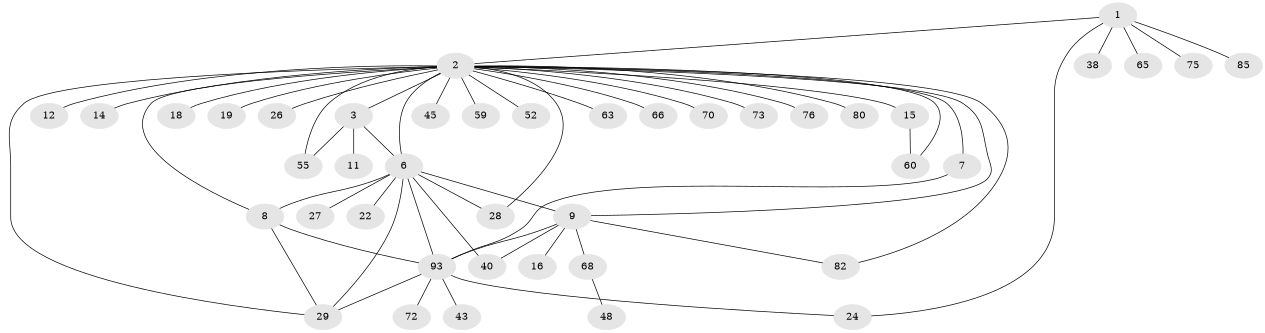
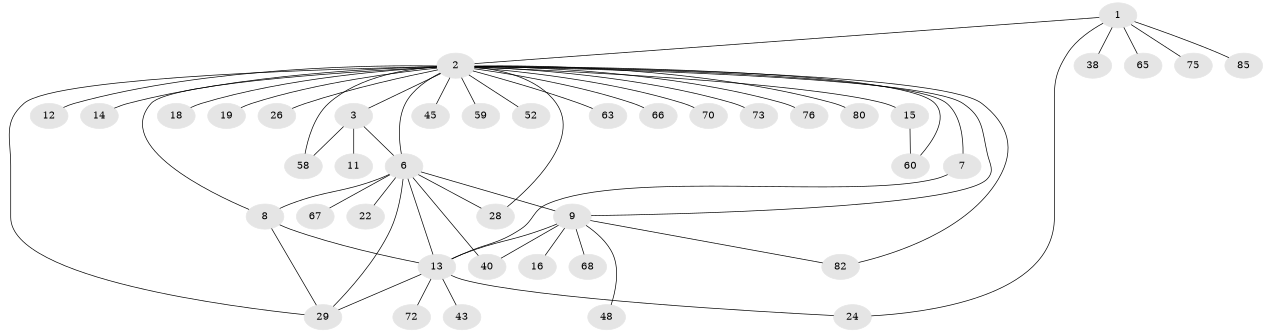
node "55": label "55" -> "58"
node "27": label "27" -> "67"
node "93": label "93" -> "13"
edge "68" -- "48": now "9" -- "48"
